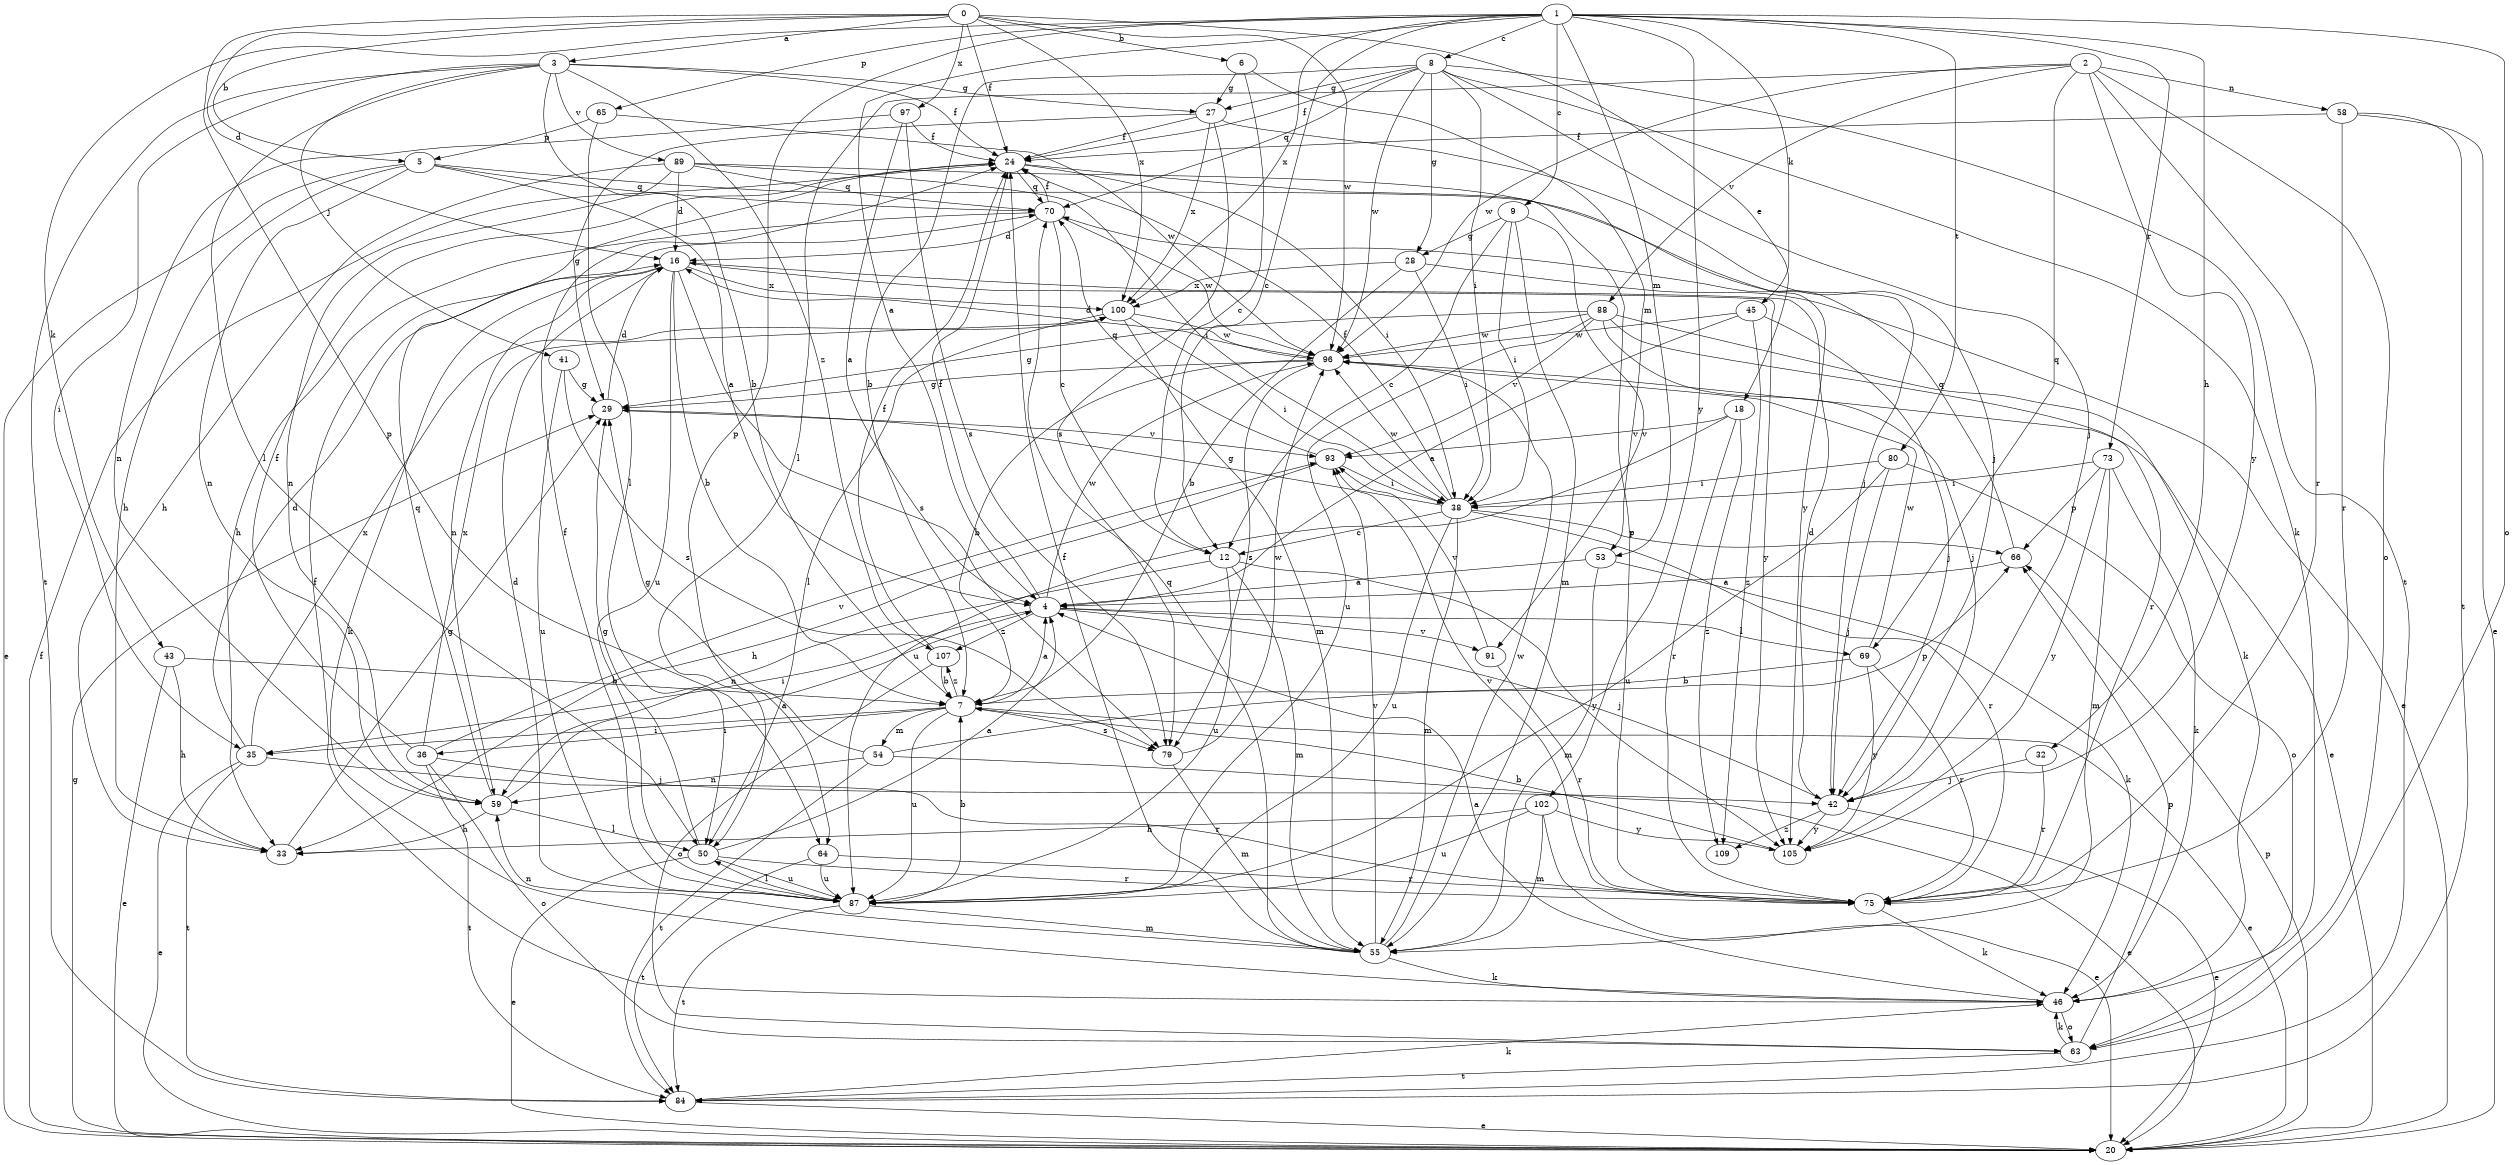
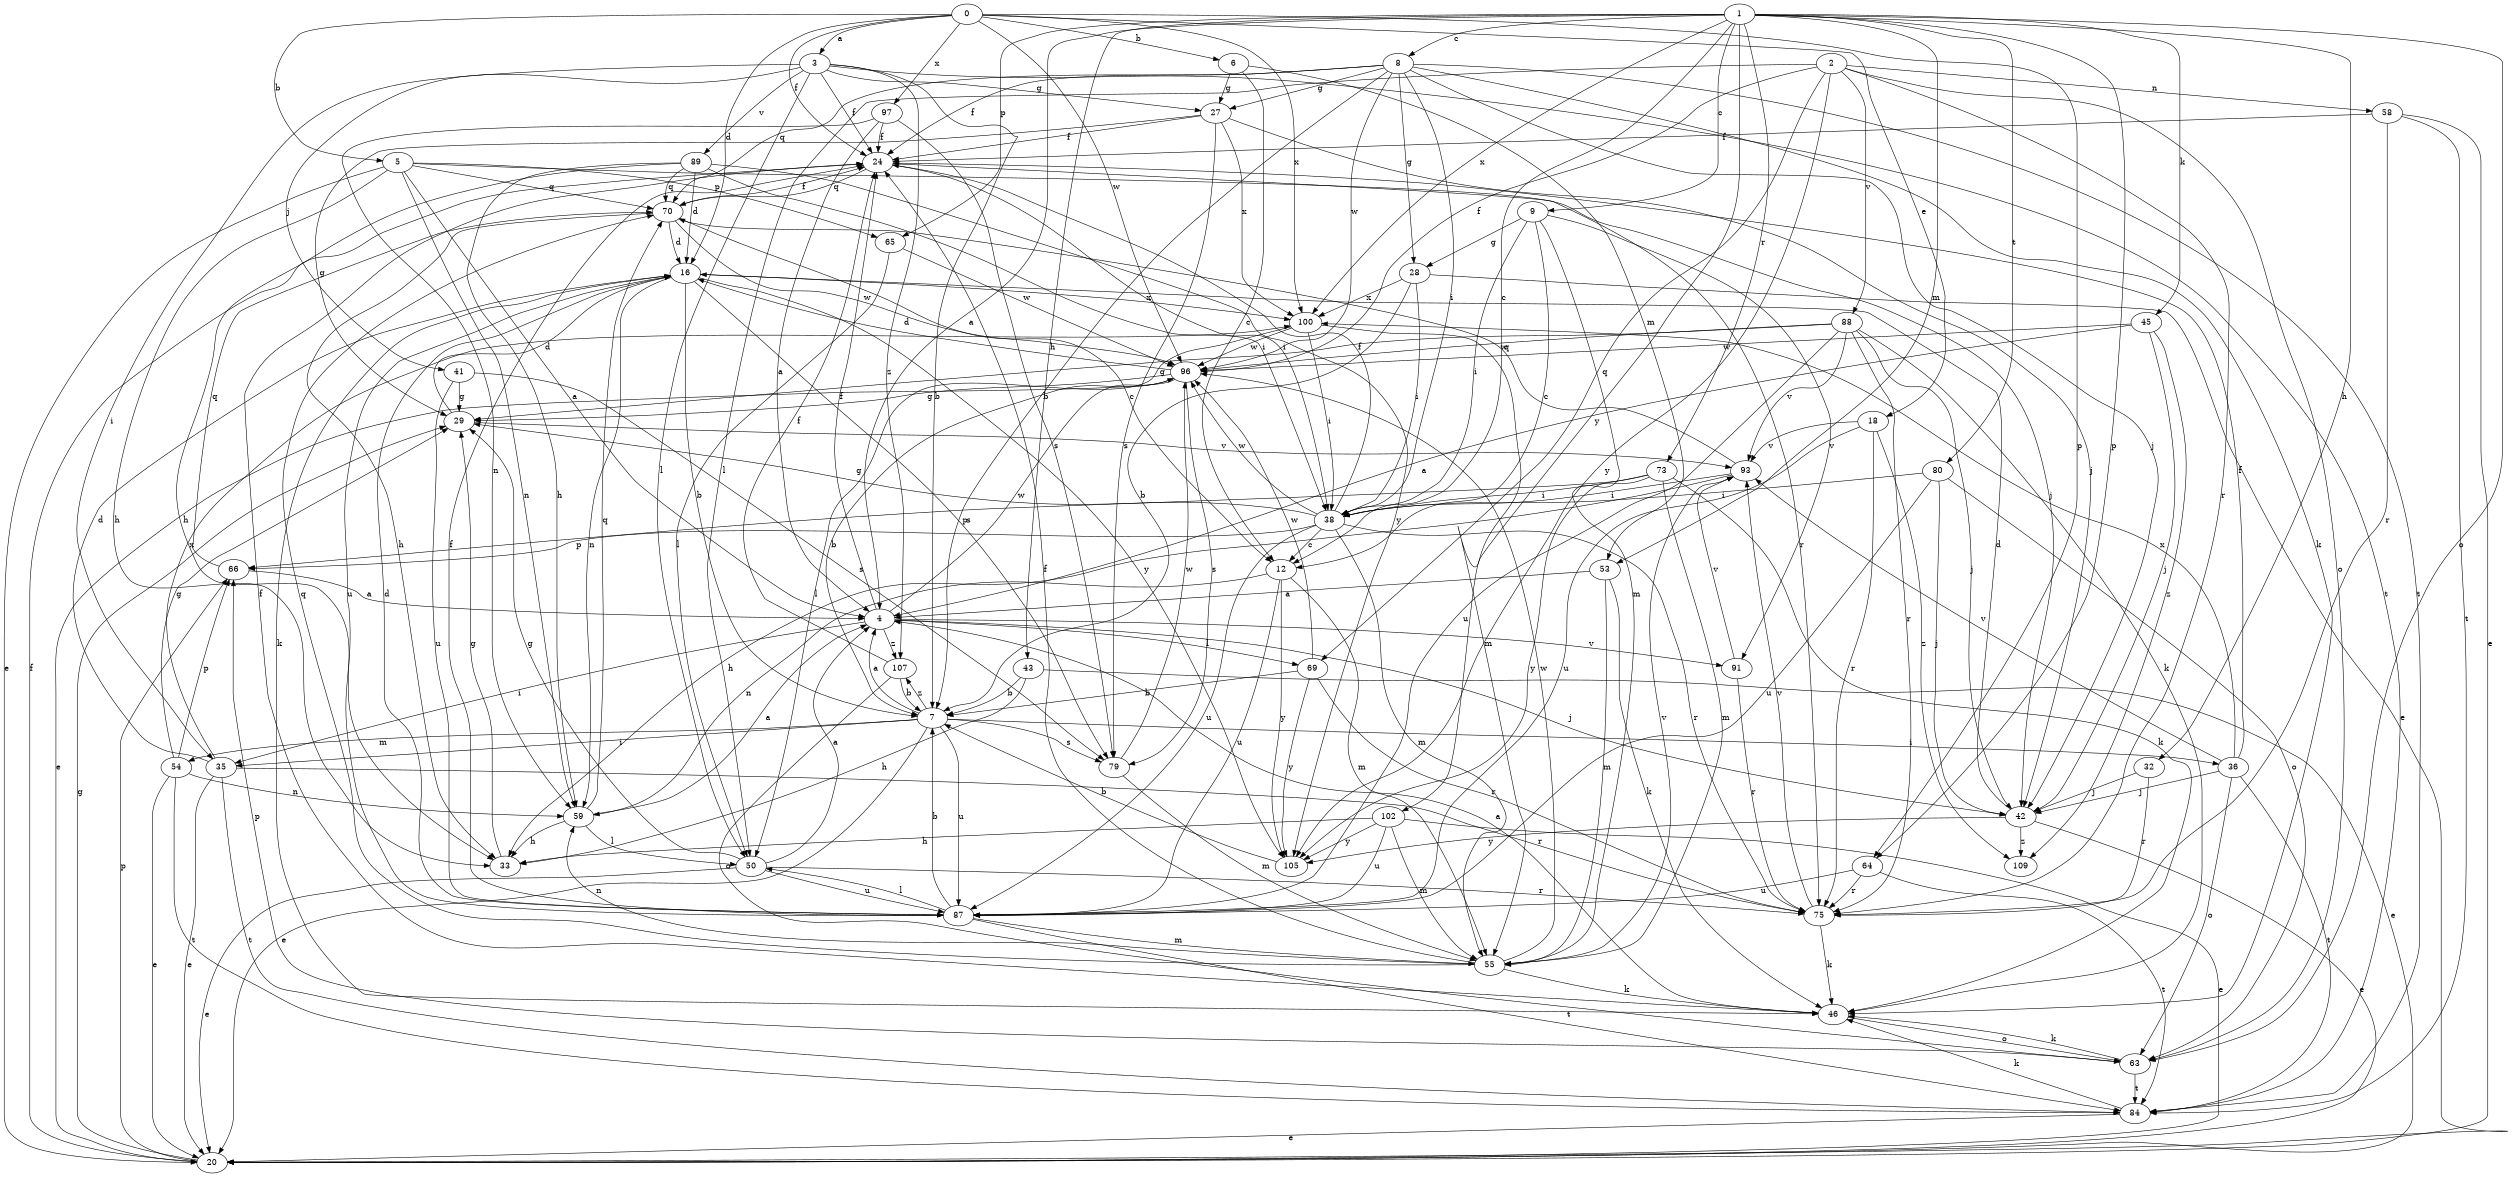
edge "65" -> "5": reversed
edge "2" -> "96": label "w" -> "f"
edge "1" -> "43": label "k" -> "h"
edge "89" -> "59": label "n" -> "h"
